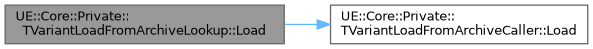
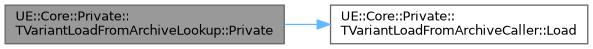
node "UE::Core::Private:: TVariantLoadFromArchiveLookup::Load": label "UE::Core::Private:: TVariantLoadFromArchiveLookup::Load" -> "UE::Core::Private:: TVariantLoadFromArchiveLookup::Private"
